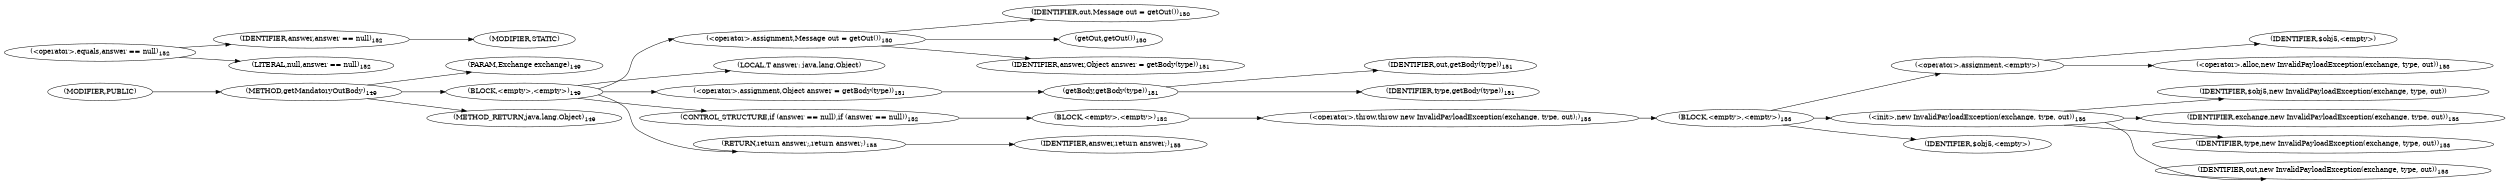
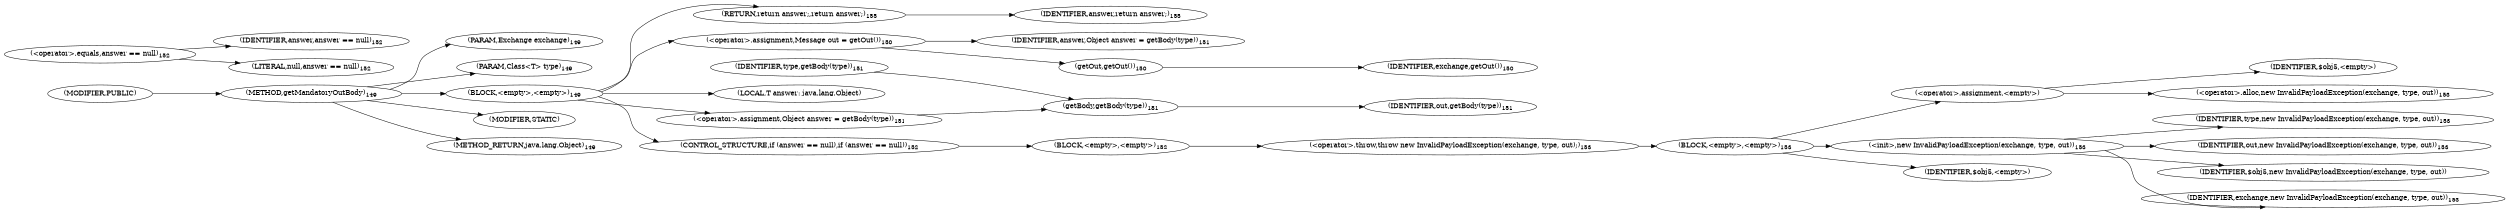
node "(IDENTIFIER,out,Message out = getOut())": removed
edge "(IDENTIFIER,answer,answer == null)" -> "(MODIFIER,STATIC)": now "(METHOD,getMandatoryOutBody)" -> "(MODIFIER,STATIC)"
node "(PARAM,Class<T> type)": added
node "(IDENTIFIER,exchange,getOut())": added
edge "(getBody,getBody(type))" -> "(IDENTIFIER,type,getBody(type))": reversed
